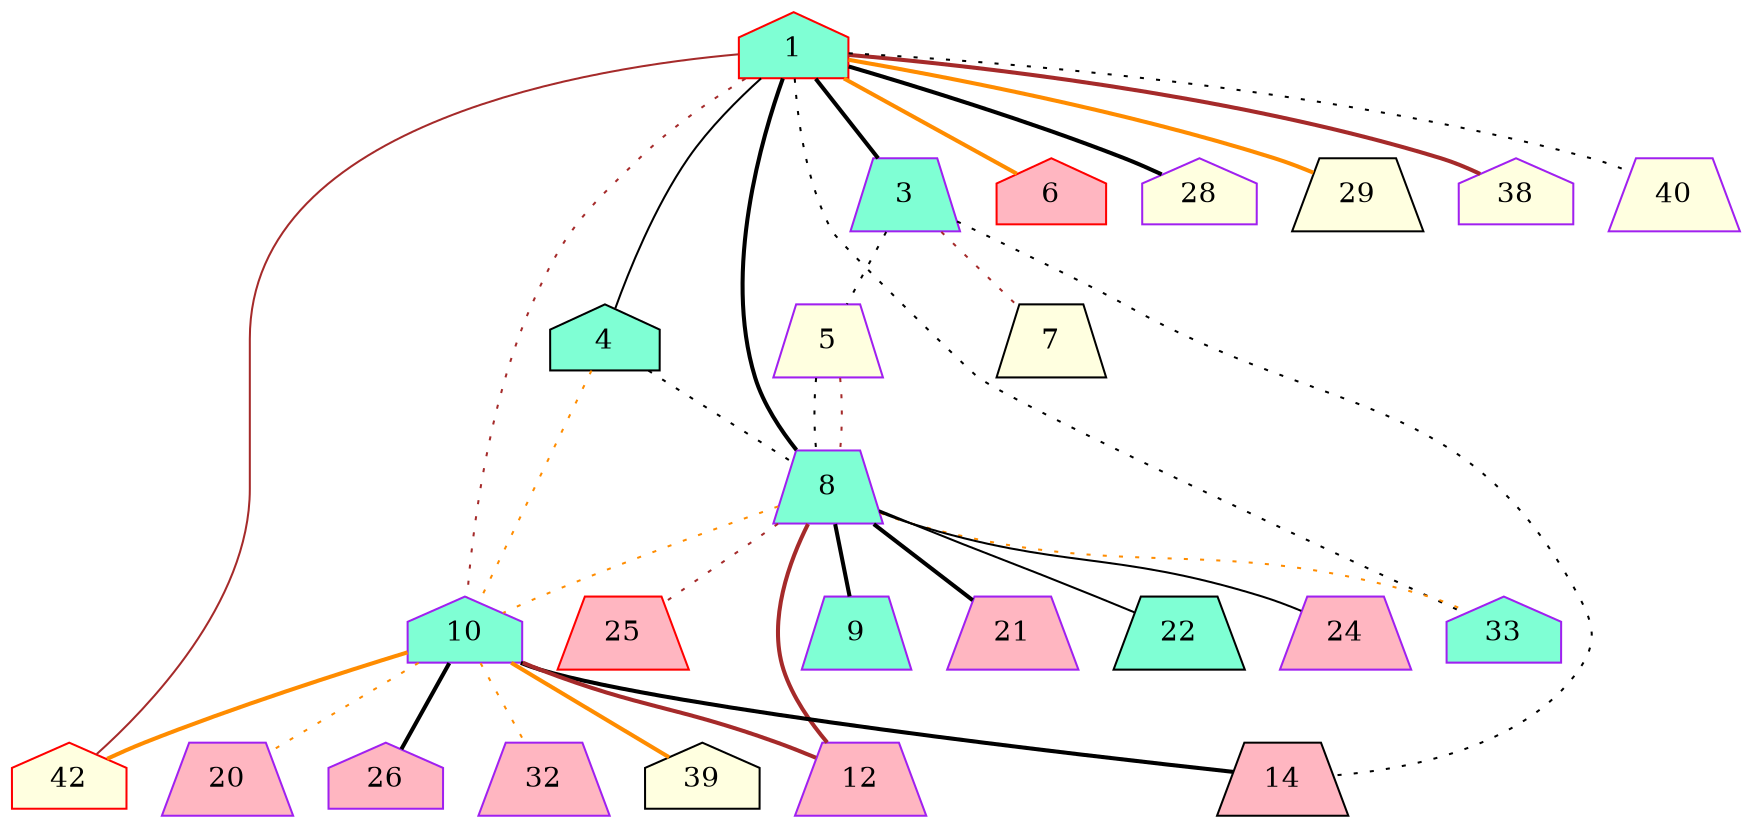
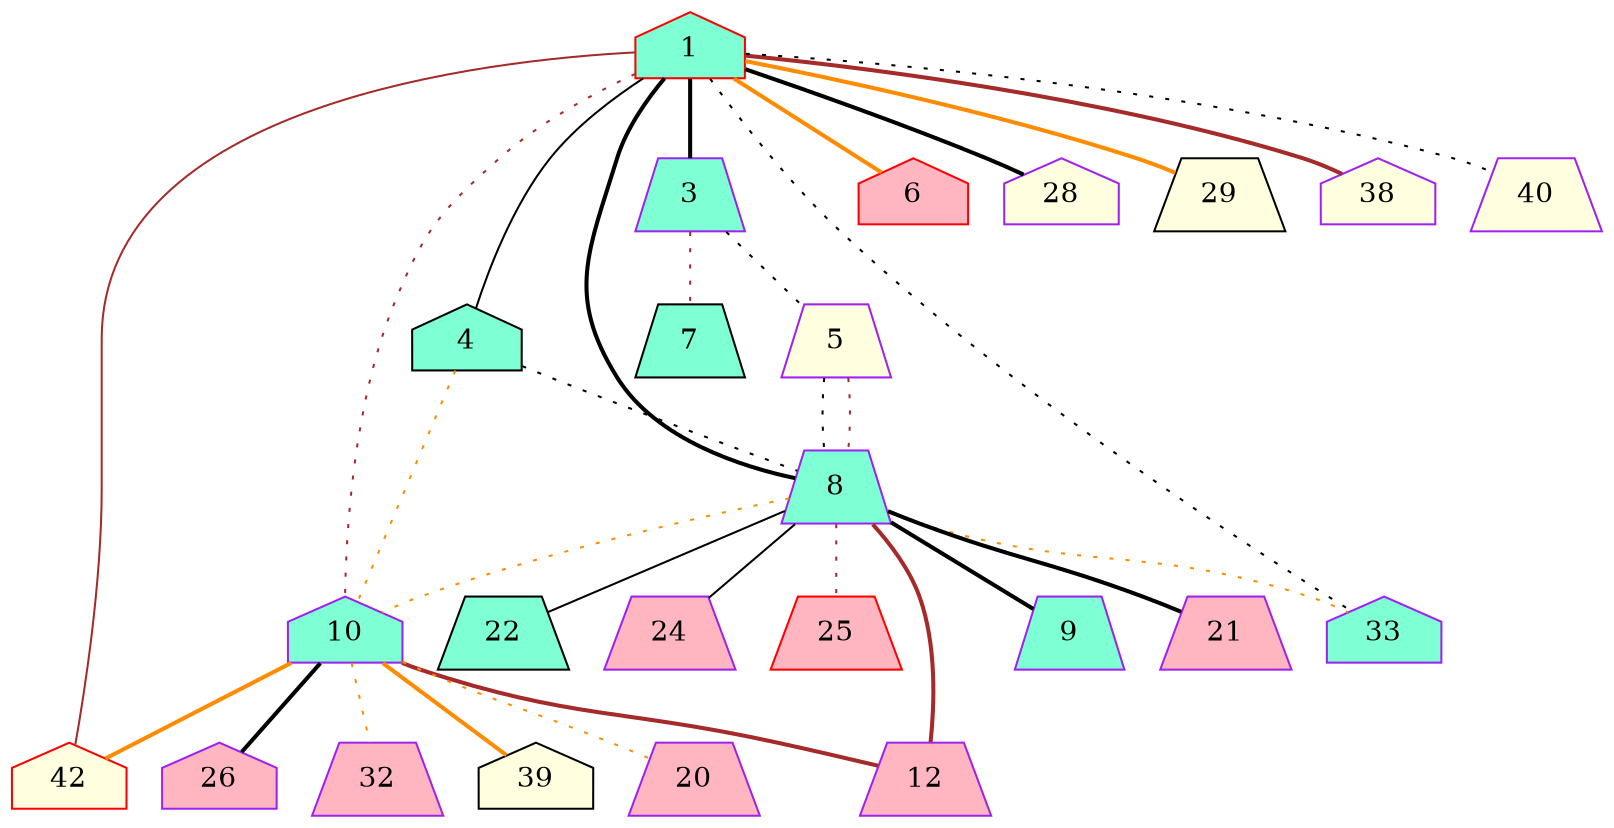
node "7": fillcolor lightyellow -> aquamarine
node "14": removed
